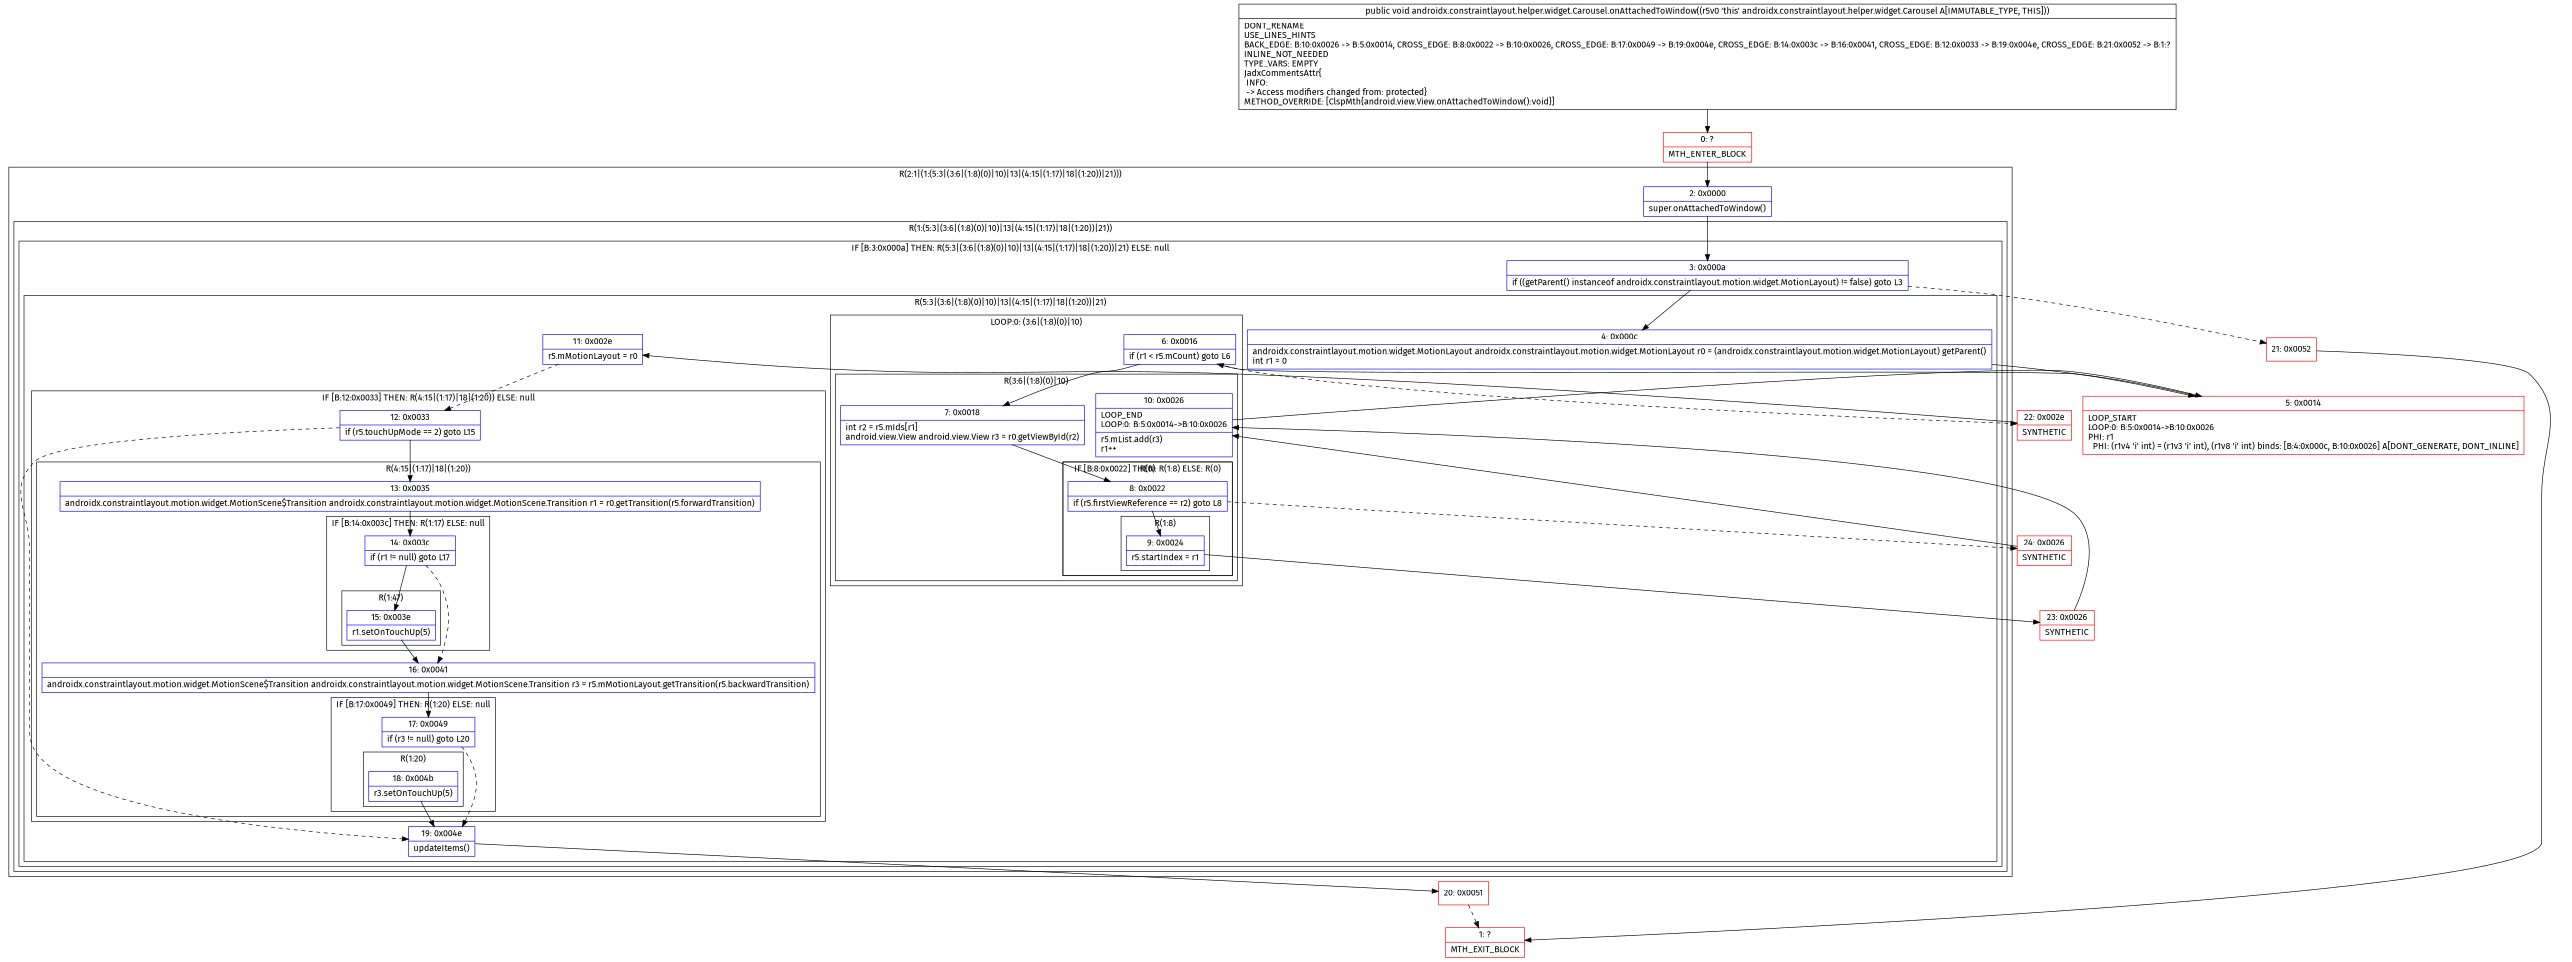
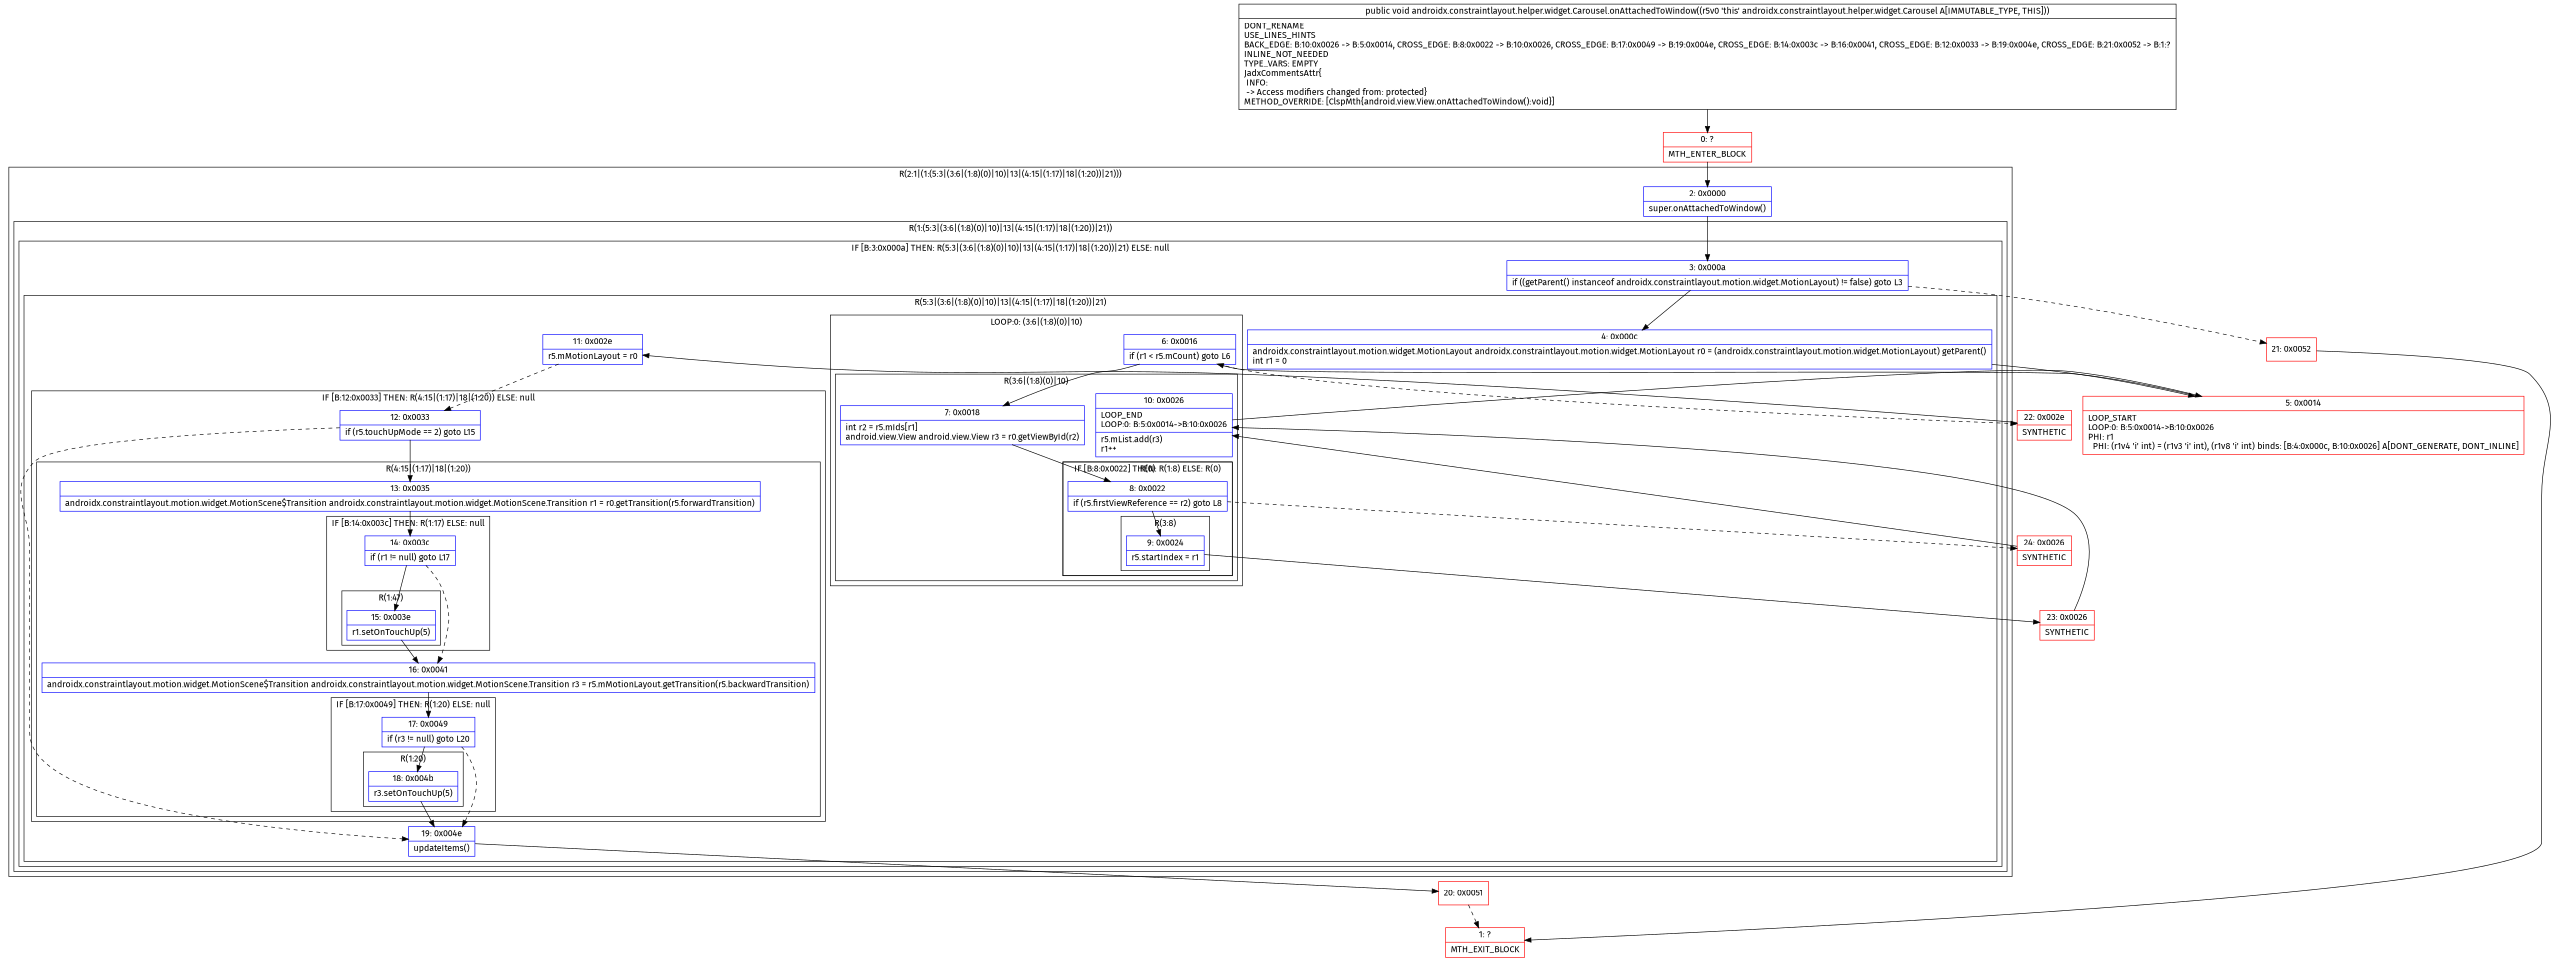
cluster "R(1:8)": label "R(1:8)" -> "R(3:8)"
edge "17: 0x0049" -> "18: 0x004b": added
